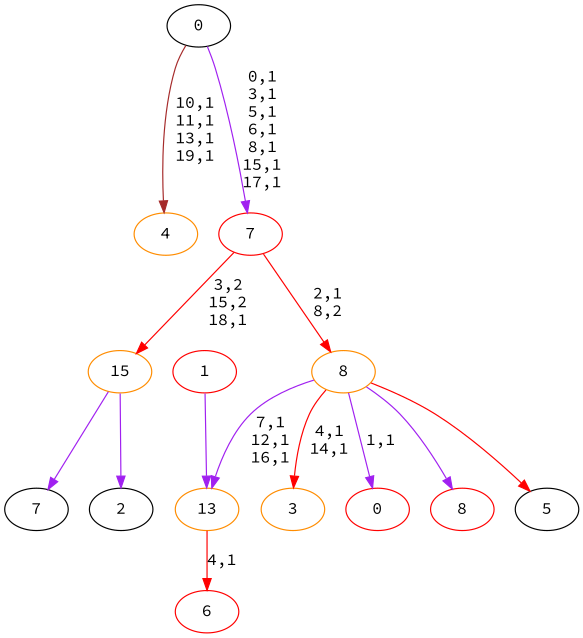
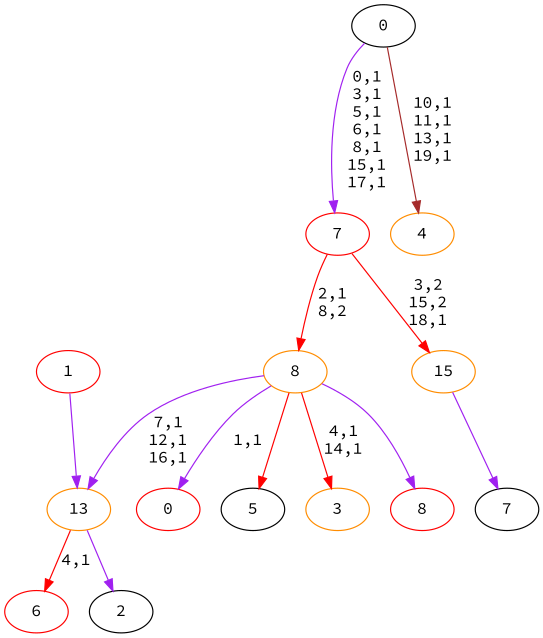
edge "15" -> "2": now "13" -> "2"
